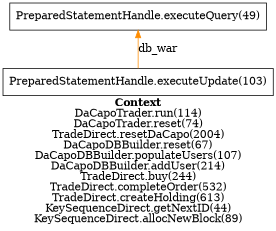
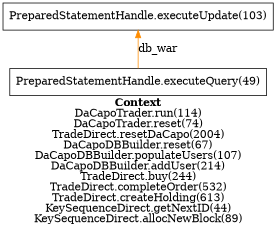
edge "PreparedStatementHandle.executeUpdate(103)" -> "PreparedStatementHandle.executeQuery(49)": reversed
